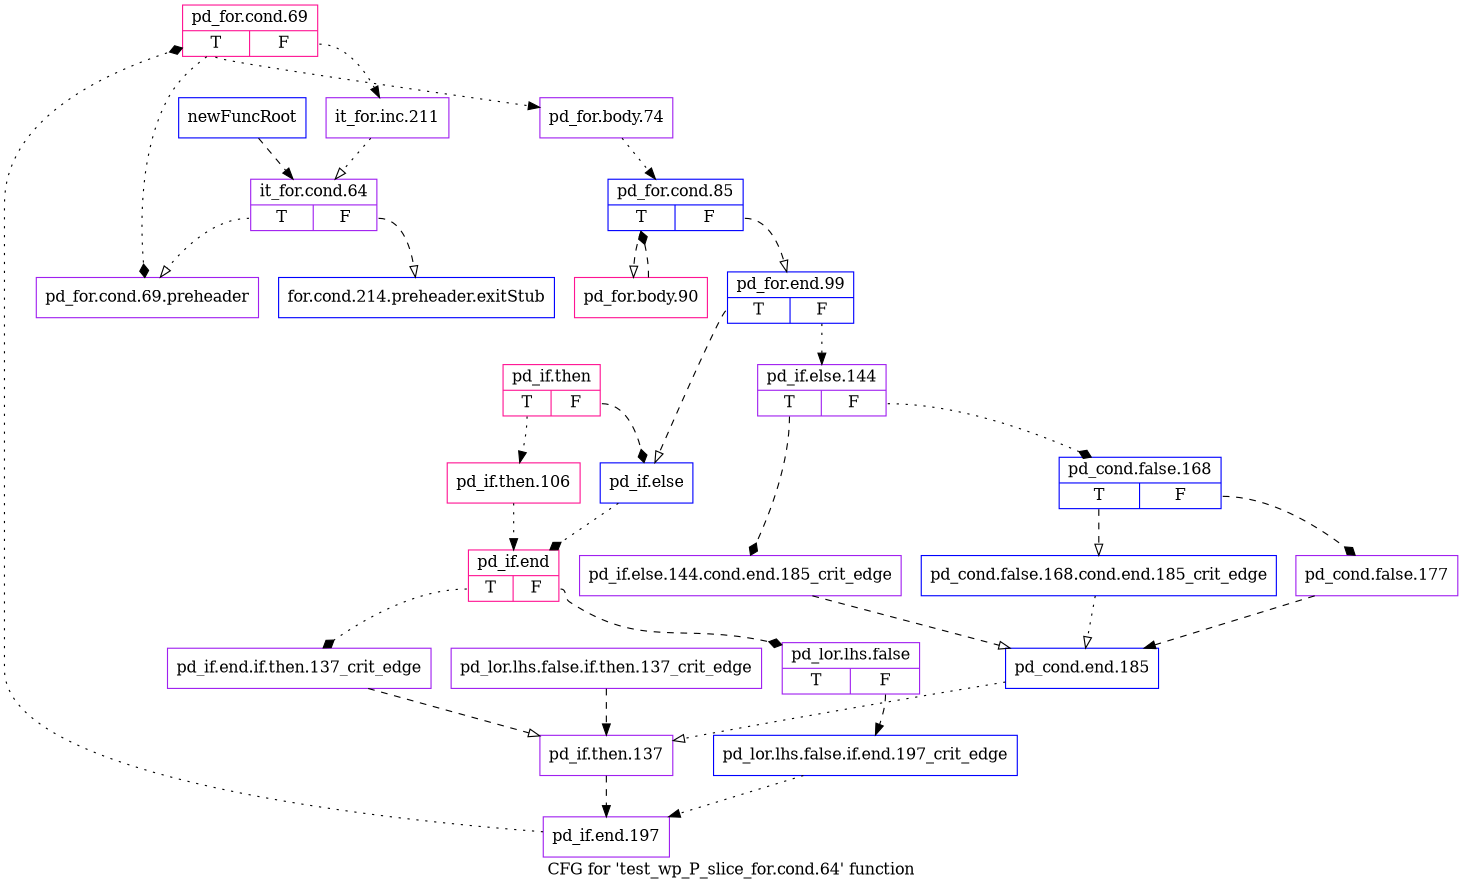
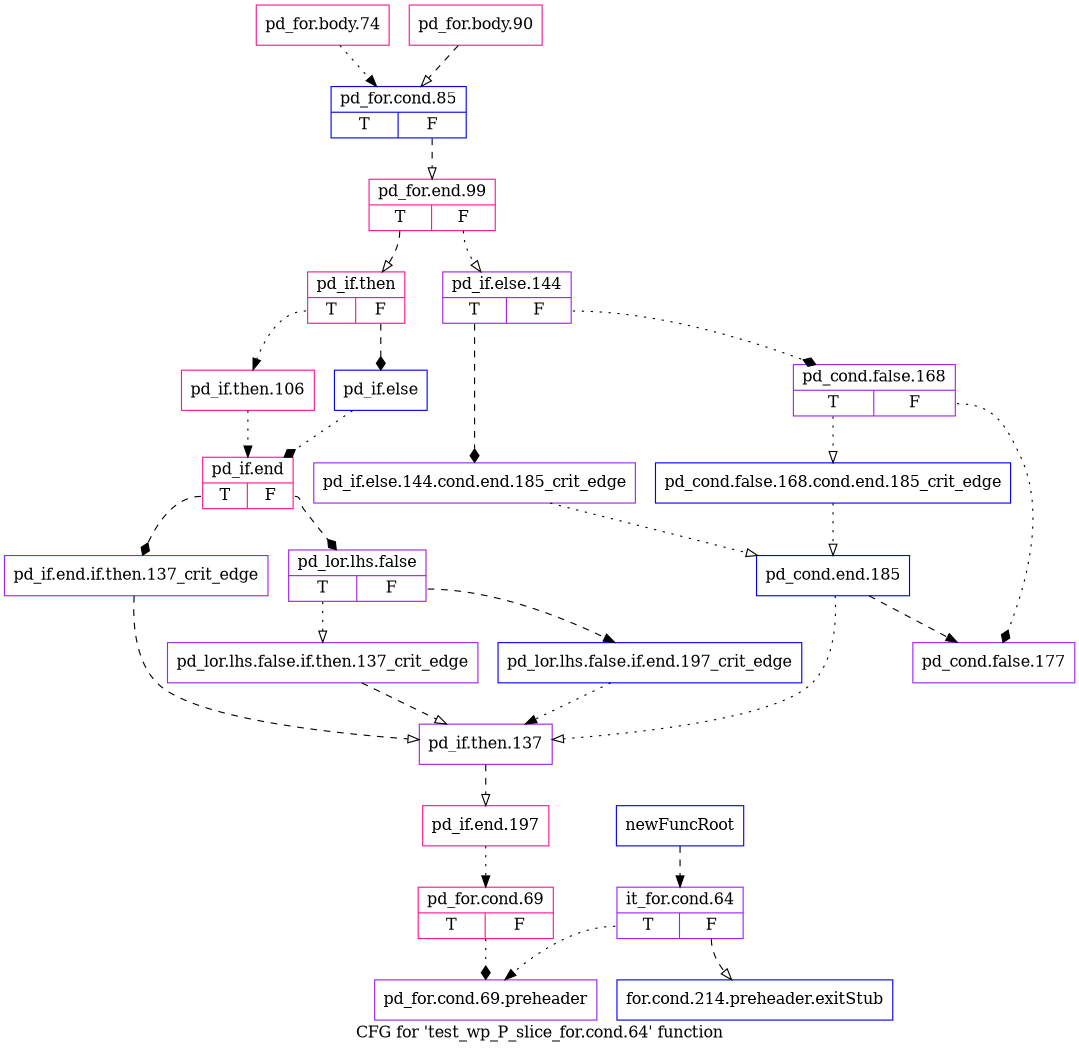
edge "pd_for.cond.69" -> "pd_for.body.74": removed
node "it_for.inc.211": removed
node "pd_for.body.74": color purple -> deeppink
edge "it_for.cond.64" -> "pd_for.cond.69.preheader": arrowhead onormal -> normal
edge "pd_for.cond.85" -> "pd_for.body.90": removed
edge "pd_for.body.90" -> "pd_for.cond.85": arrowhead diamond -> onormal
node "pd_for.end.99": color blue -> deeppink
edge "pd_for.end.99" -> "pd_if.else.144": arrowhead normal -> onormal
edge "pd_for.end.99" -> "pd_if.else": now "pd_for.end.99" -> "pd_if.then"
node "pd_cond.false.168": color blue -> purple
edge "pd_cond.false.168" -> "pd_cond.false.177": style dashed -> dotted
edge "pd_cond.false.168" -> "pd_cond.false.168.cond.end.185_crit_edge": style dashed -> dotted
edge "pd_if.end" -> "pd_if.end.if.then.137_crit_edge": style dotted -> dashed
edge "pd_if.end.197" -> "pd_for.cond.69": arrowhead diamond -> normal
edge "pd_lor.lhs.false" -> "pd_lor.lhs.false.if.then.137_crit_edge": added
edge "pd_cond.false.177" -> "pd_cond.end.185": reversed
edge "pd_if.else.144.cond.end.185_crit_edge" -> "pd_cond.end.185": style dashed -> dotted
edge "pd_lor.lhs.false.if.then.137_crit_edge" -> "pd_if.then.137": arrowhead normal -> onormal
edge "pd_if.then.137" -> "pd_if.end.197": arrowhead normal -> onormal
edge "pd_lor.lhs.false.if.end.197_crit_edge" -> "pd_if.end.197": now "pd_lor.lhs.false.if.end.197_crit_edge" -> "pd_if.then.137"
node "pd_if.end.197": color purple -> deeppink
